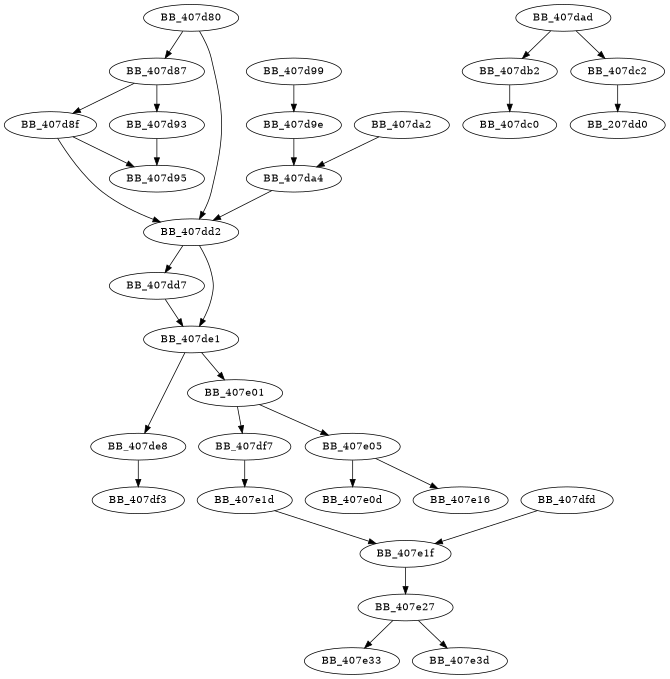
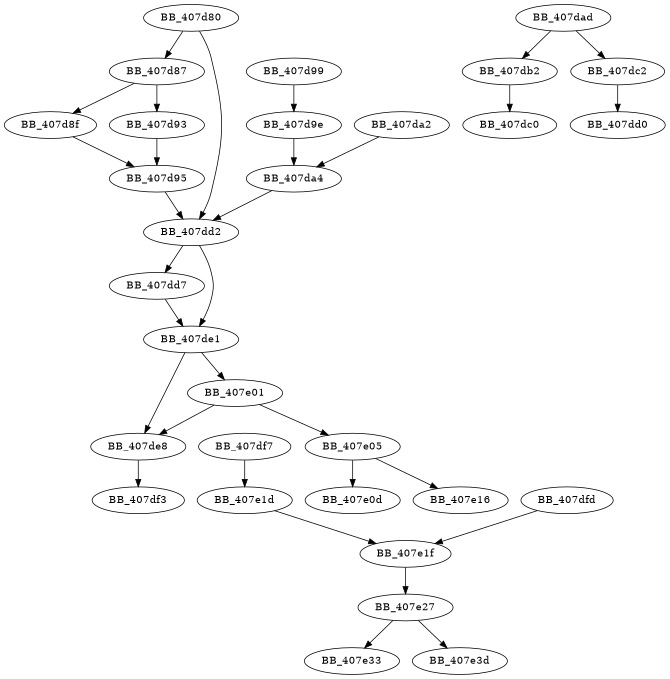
node "BB_207dd0": label "BB_207dd0" -> "BB_407dd0"
edge "BB_407d8f" -> "BB_407dd2": now "BB_407d95" -> "BB_407dd2"
edge "BB_407e01" -> "BB_407df7": now "BB_407e01" -> "BB_407de8"
